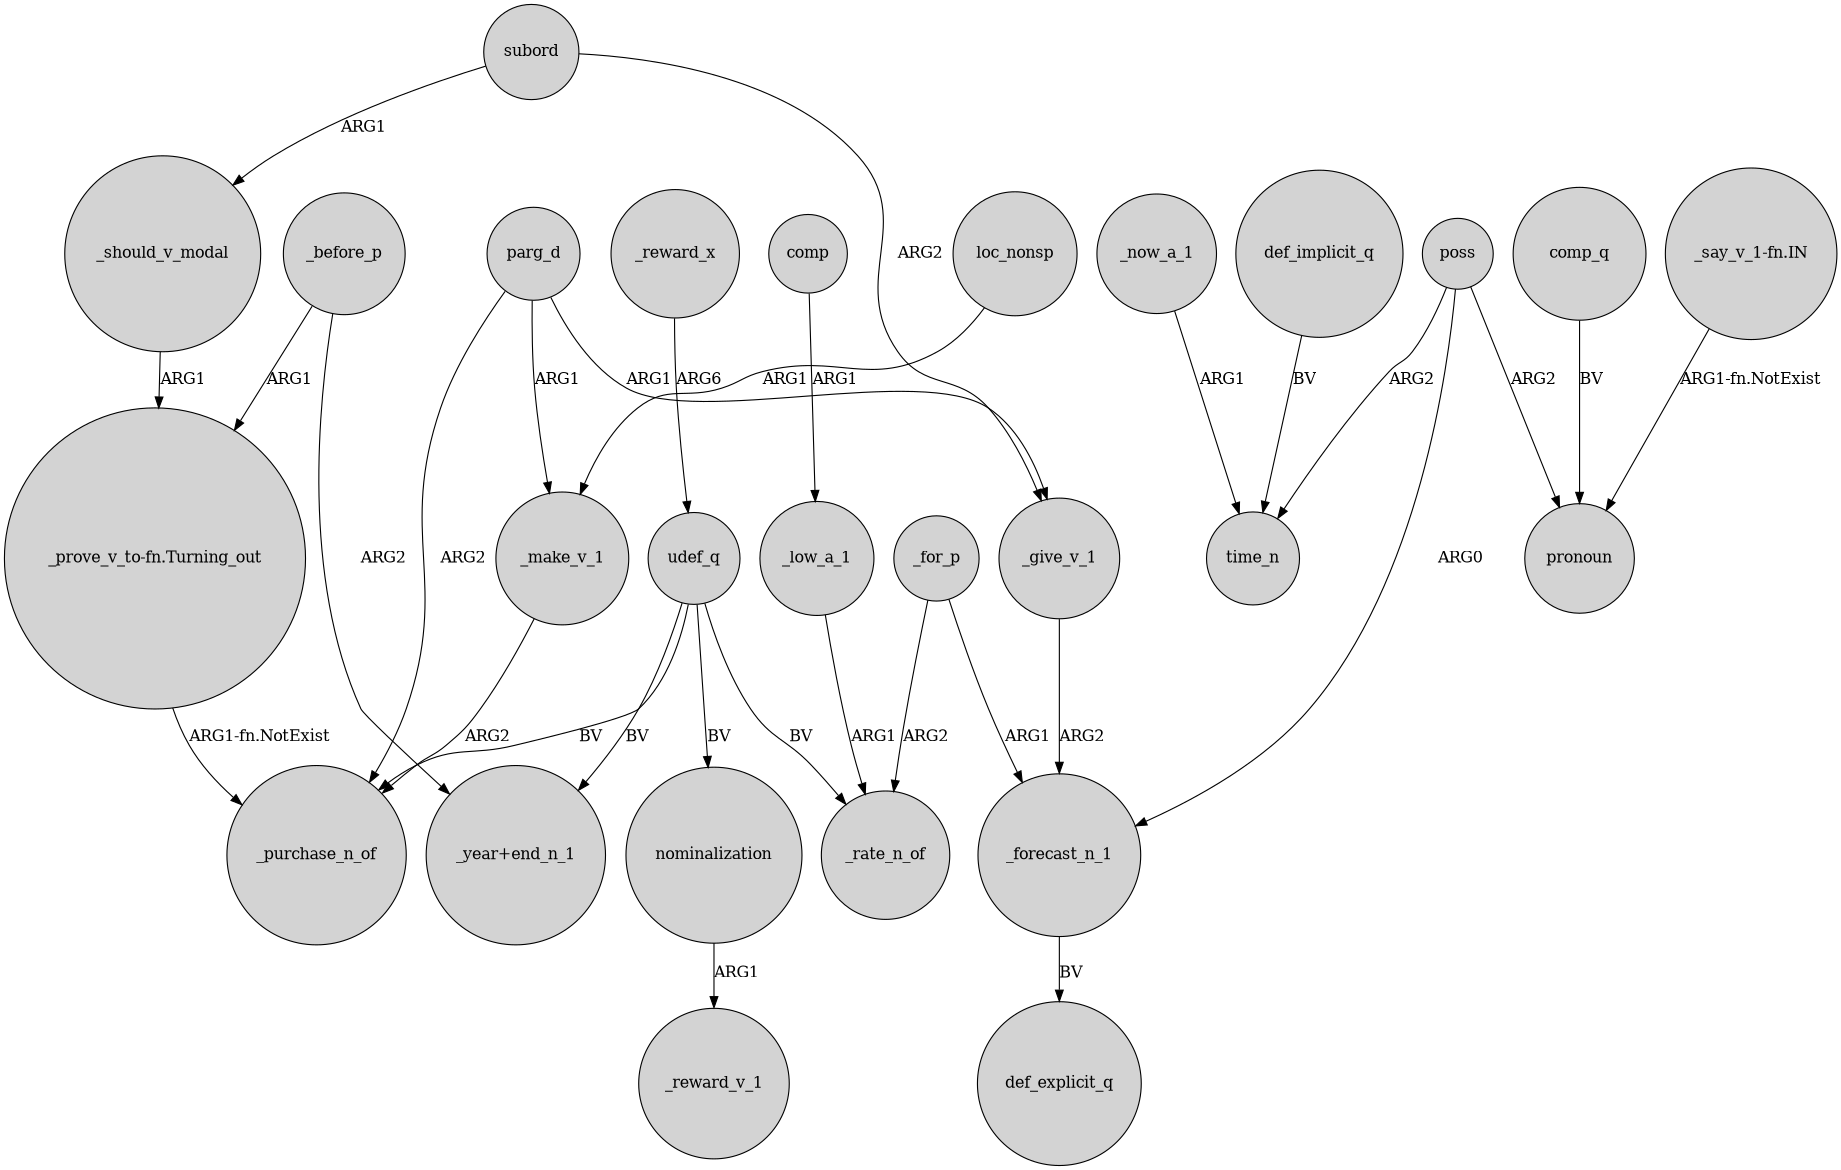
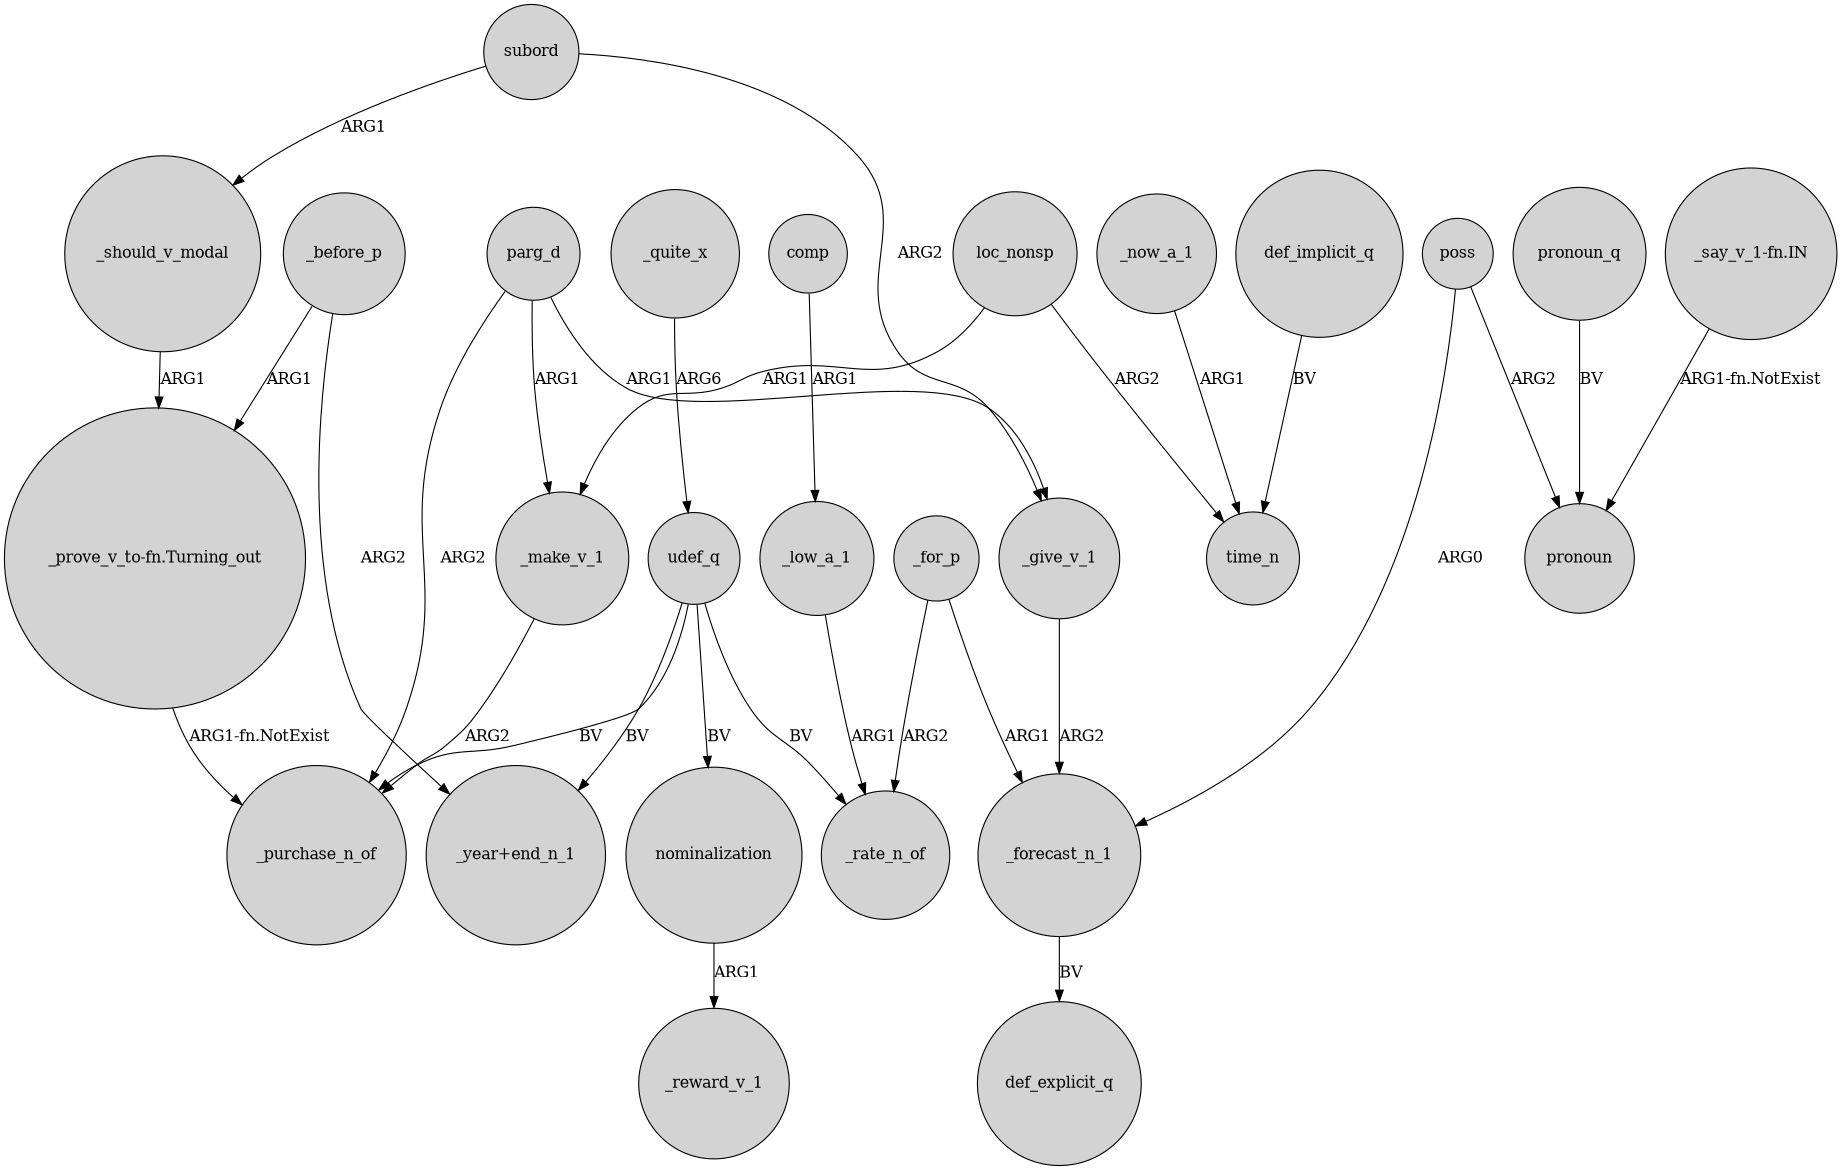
node "_reward_x": label "_reward_x" -> "_quite_x"
node "comp_q": label "comp_q" -> "pronoun_q"
edge "poss" -> "time_n": now "loc_nonsp" -> "time_n"
